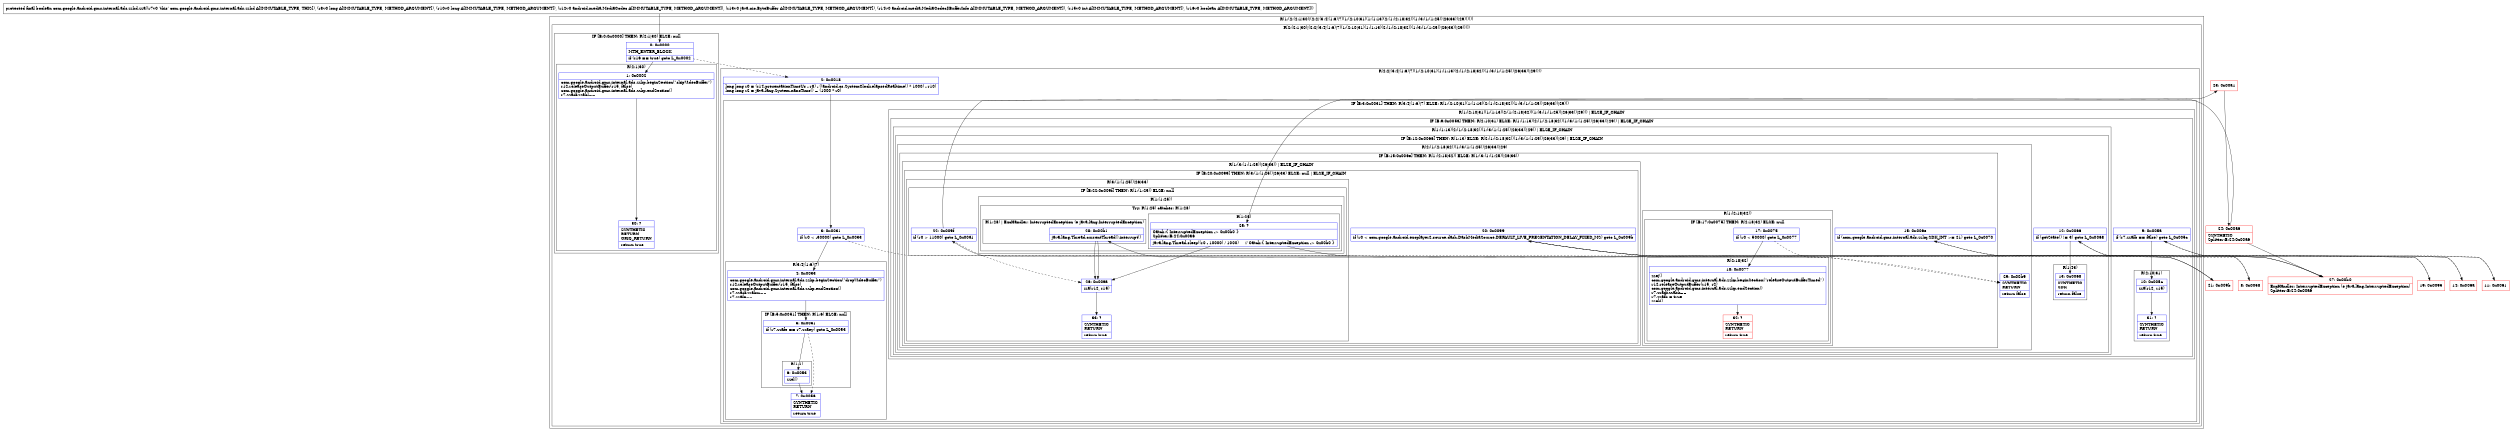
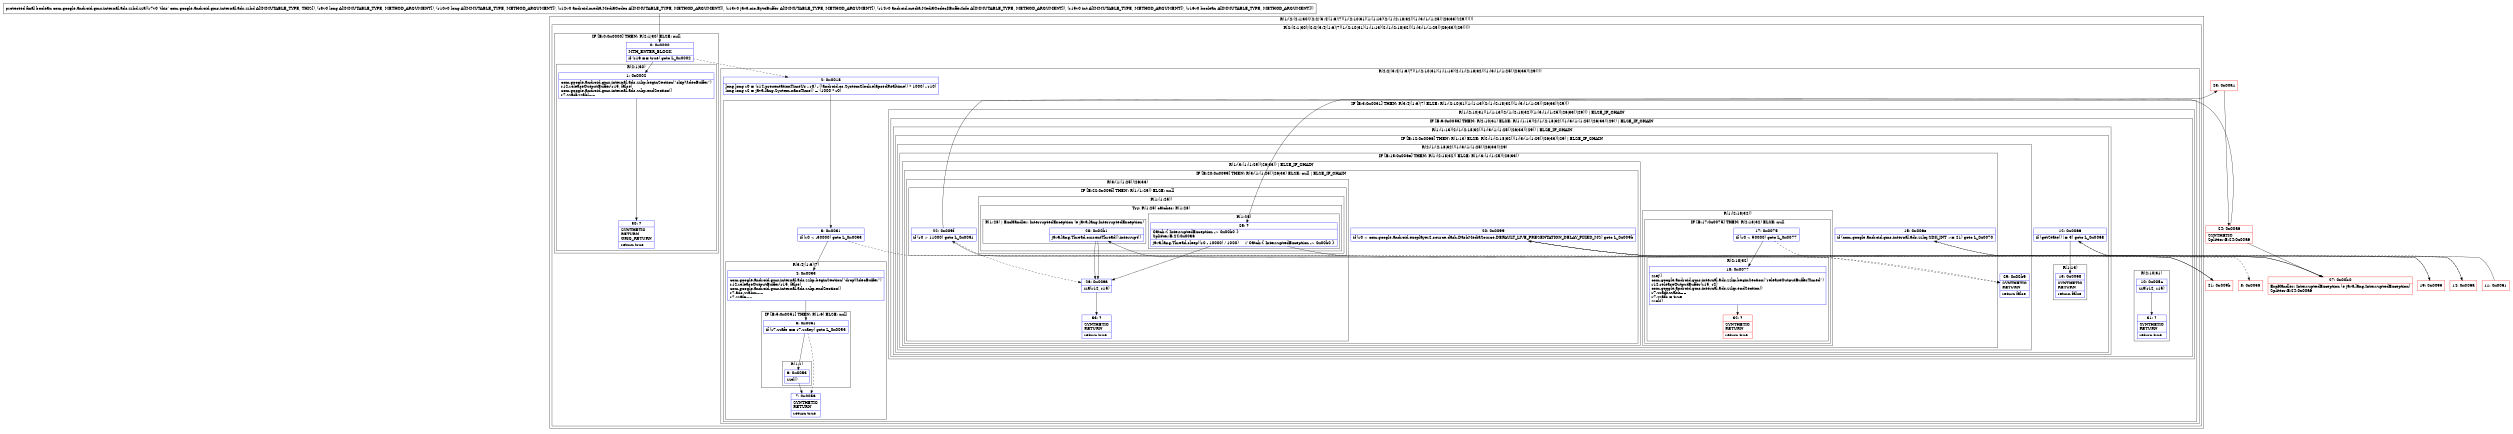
node "9: 0x005a": removed
cluster "R(1:43)": label "R(1:43)" -> "R(1:13)"
node "13: 0x0068": text "SDK" -> "RETURN"
node "4: 0x0033": text "r7.zzadf.zzabm++" -> "r7.ads.zzabm++"
